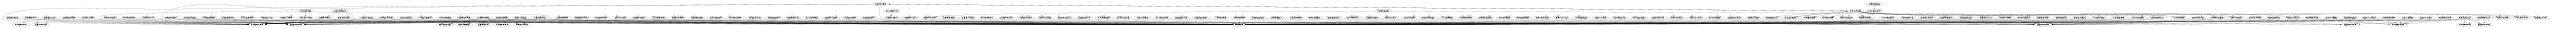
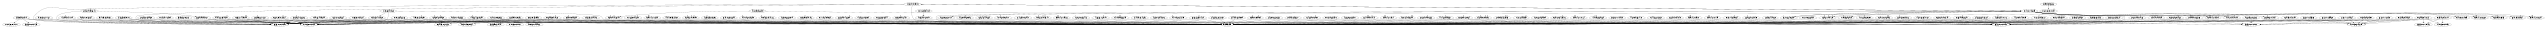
node "48:5a:3f:72:f8:0c": removed
